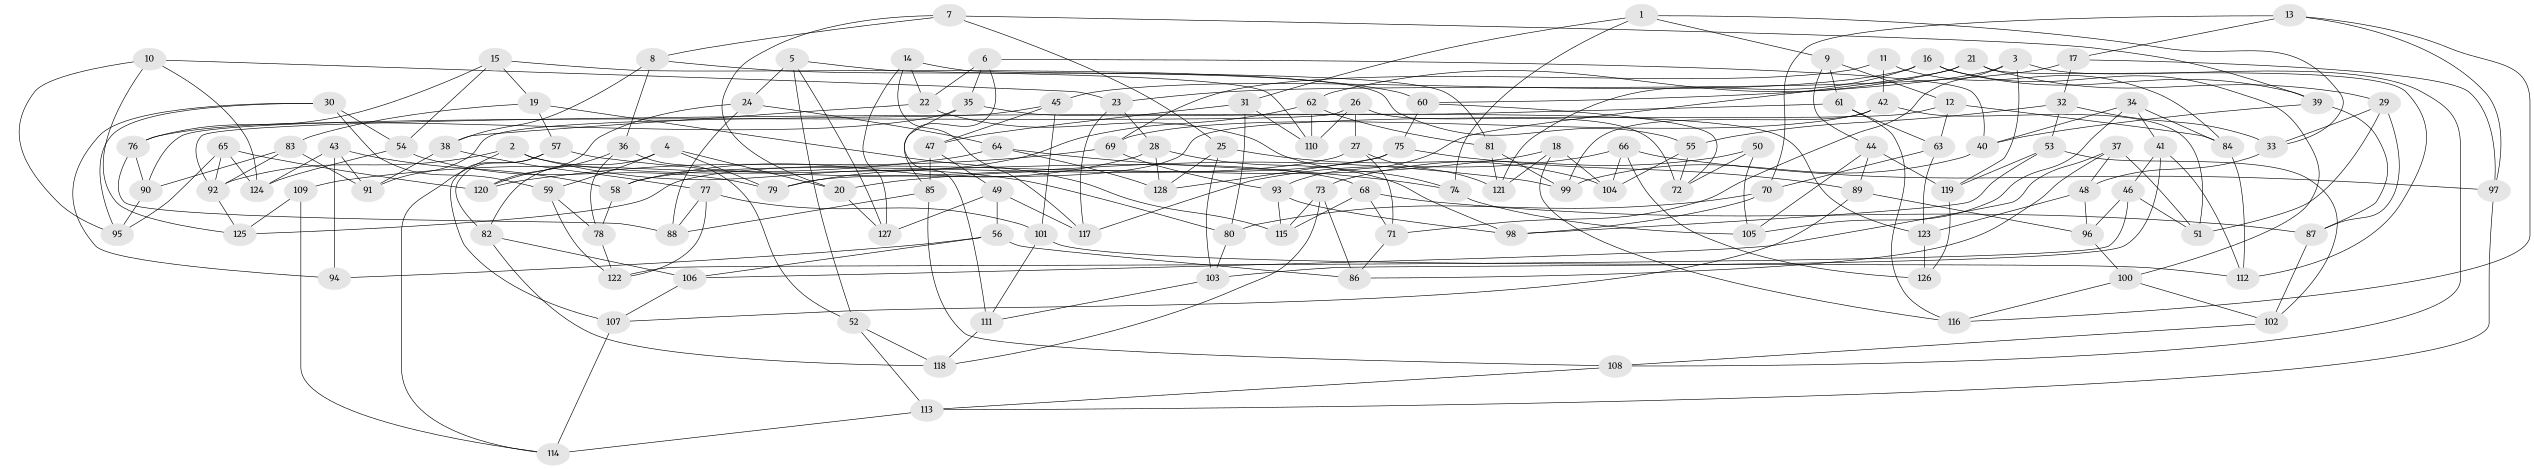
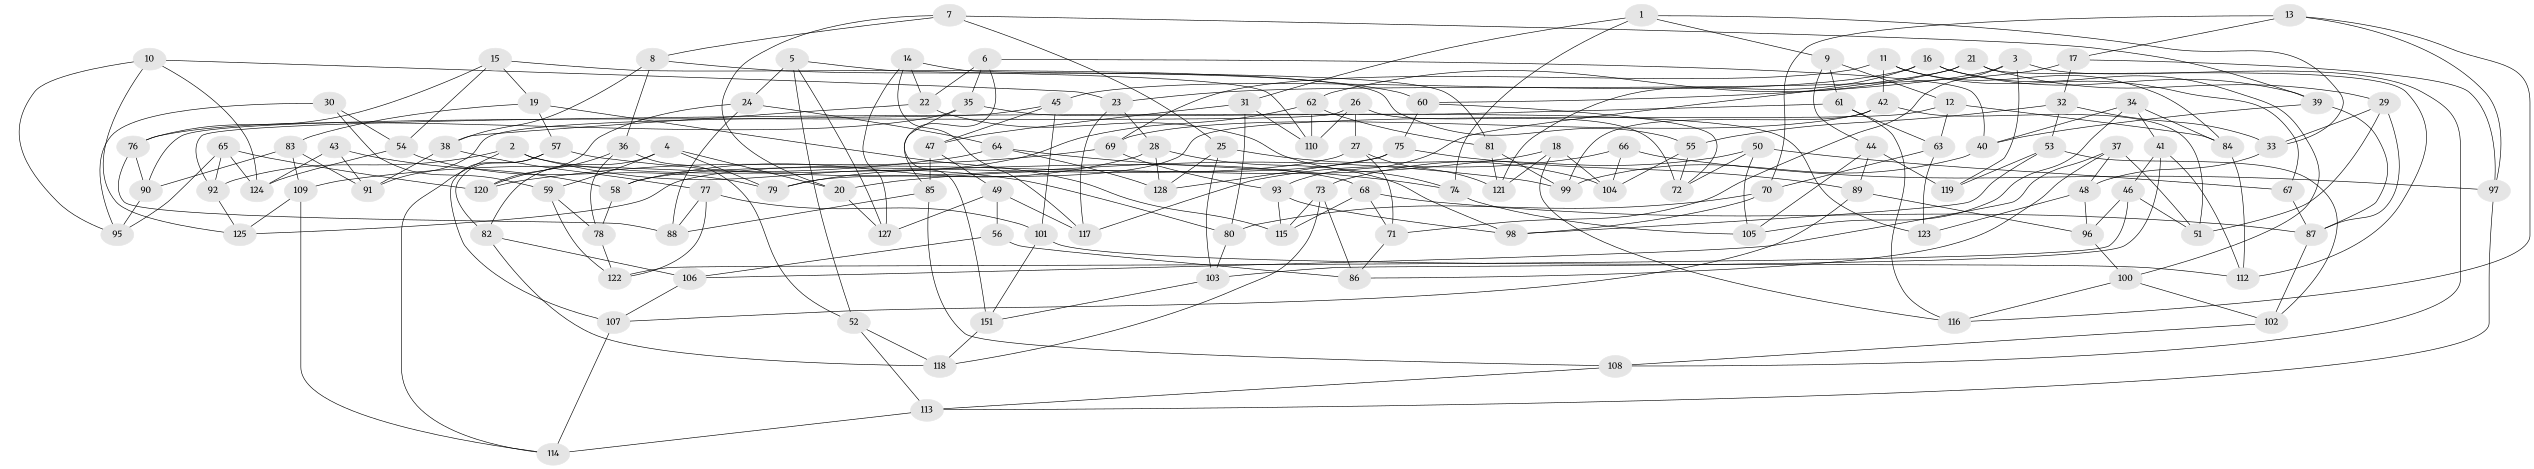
edge "83" -- "92": now "83" -- "109"
node "67": added
node "94": removed
node "126": removed
node "111": label "111" -> "151"
